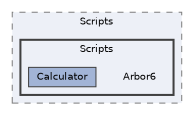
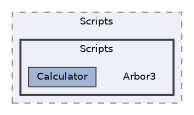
node "Arbor6": label "Arbor6" -> "Arbor3"
